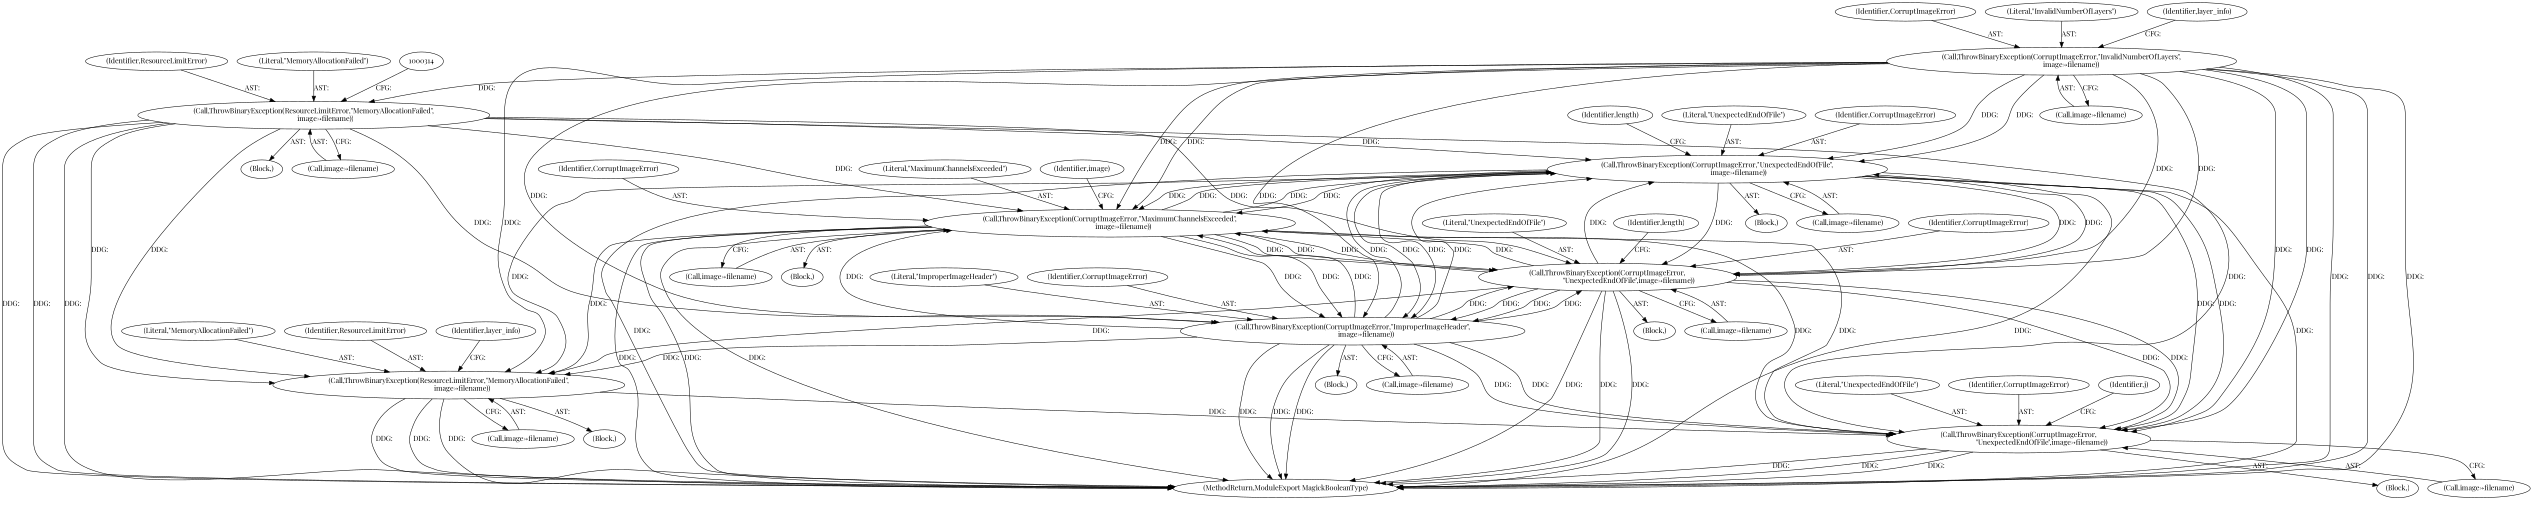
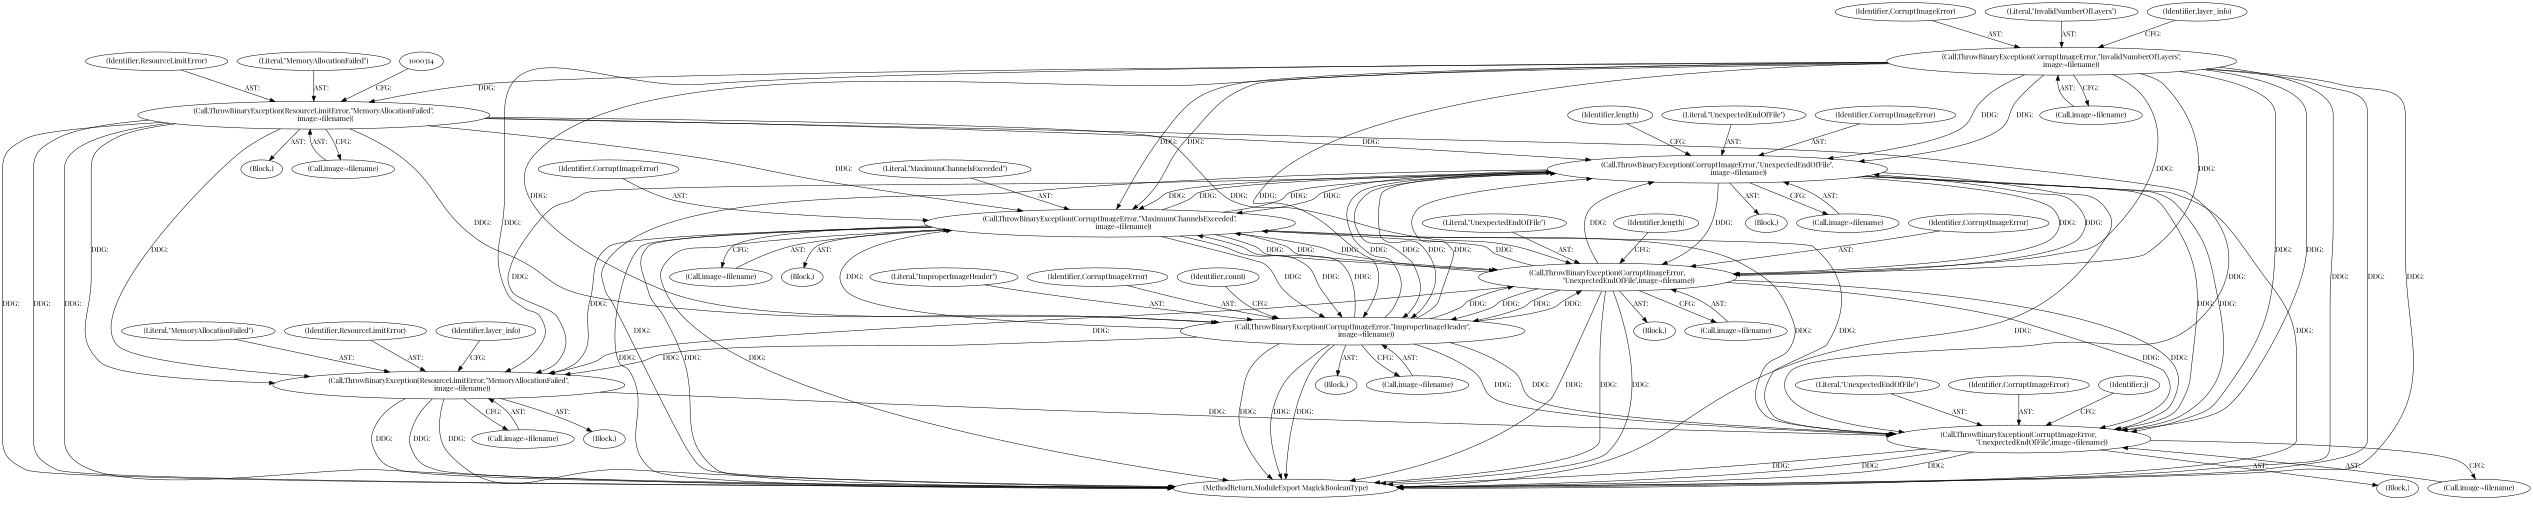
node "(Identifier,image)": removed
node "(Identifier,count)": added
